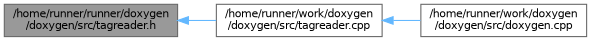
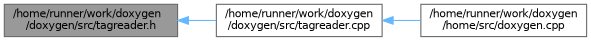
node "/home/runner/runner/doxygen /doxygen/src/tagreader.h": label "/home/runner/runner/doxygen /doxygen/src/tagreader.h" -> "/home/runner/work/doxygen /doxygen/src/tagreader.h"
node "/home/runner/work/doxygen /doxygen/src/doxygen.cpp": label "/home/runner/work/doxygen /doxygen/src/doxygen.cpp" -> "/home/runner/work/doxygen /home/src/doxygen.cpp"
